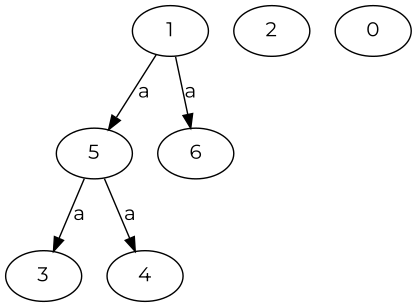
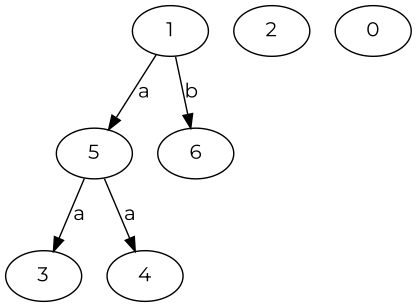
edge "1" -> "6": label "a" -> "b"
